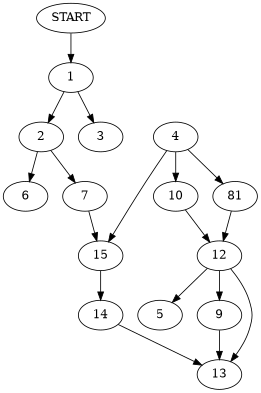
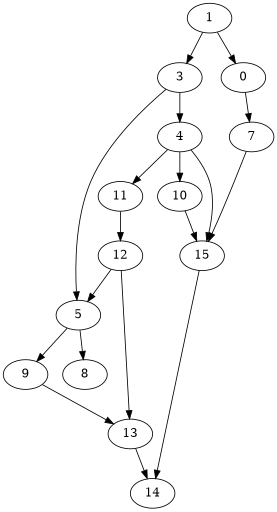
node "START": removed
edge "3" -> "4": added
node "2": label "2" -> "0"
edge "3" -> "5": added
node "6": removed
node "81": label "81" -> "11"
edge "10" -> "12": now "10" -> "15"
edge "12" -> "9": now "5" -> "9"
edge "14" -> "13": reversed
node "8": added
